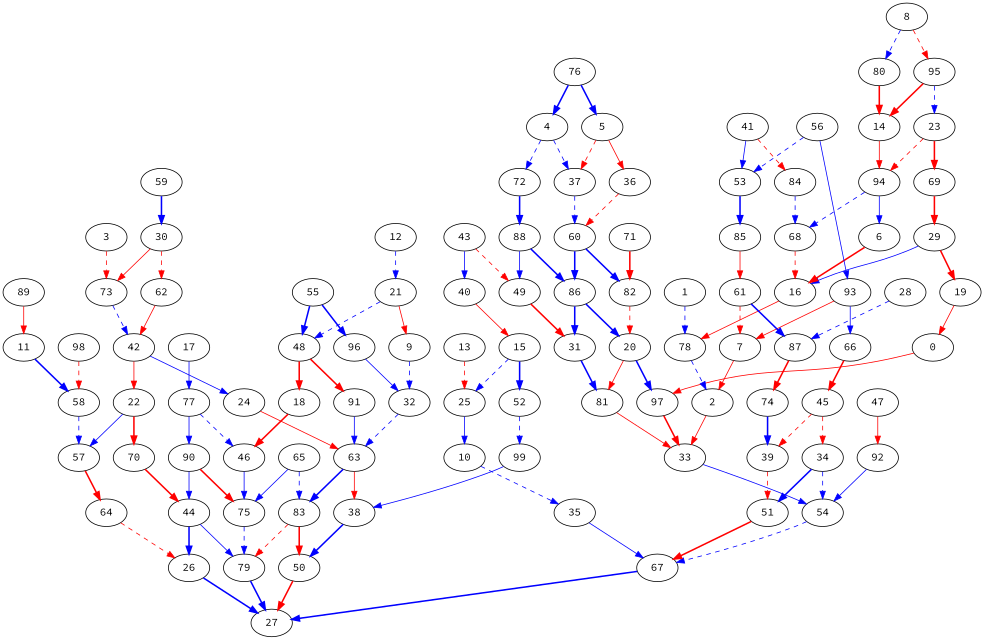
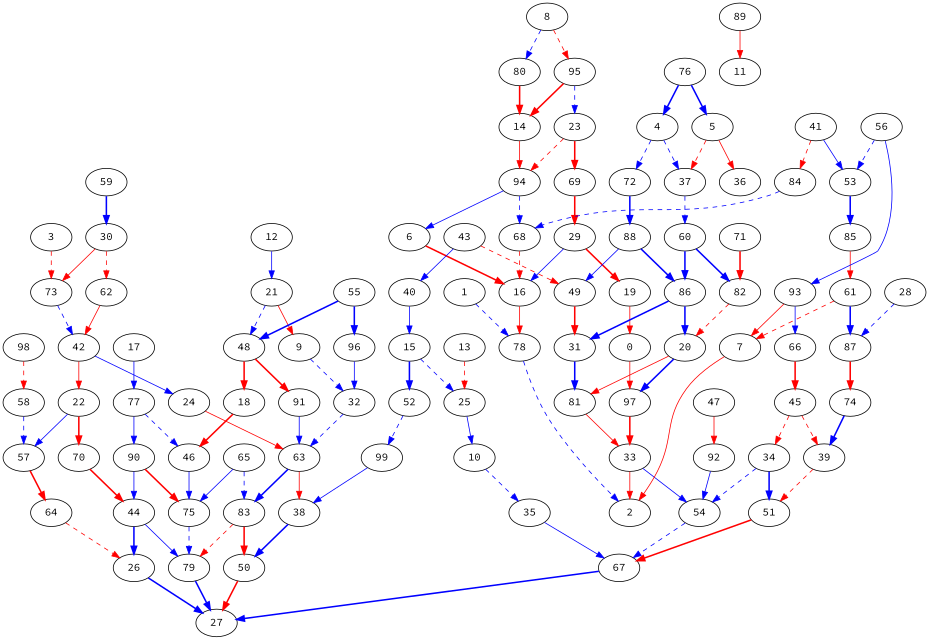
edge "36" -> "60": removed
edge "12" -> "21": style dashed -> solid
edge "40" -> "15": color red -> blue
edge "11" -> "58": removed
edge "2" -> "33": reversed
